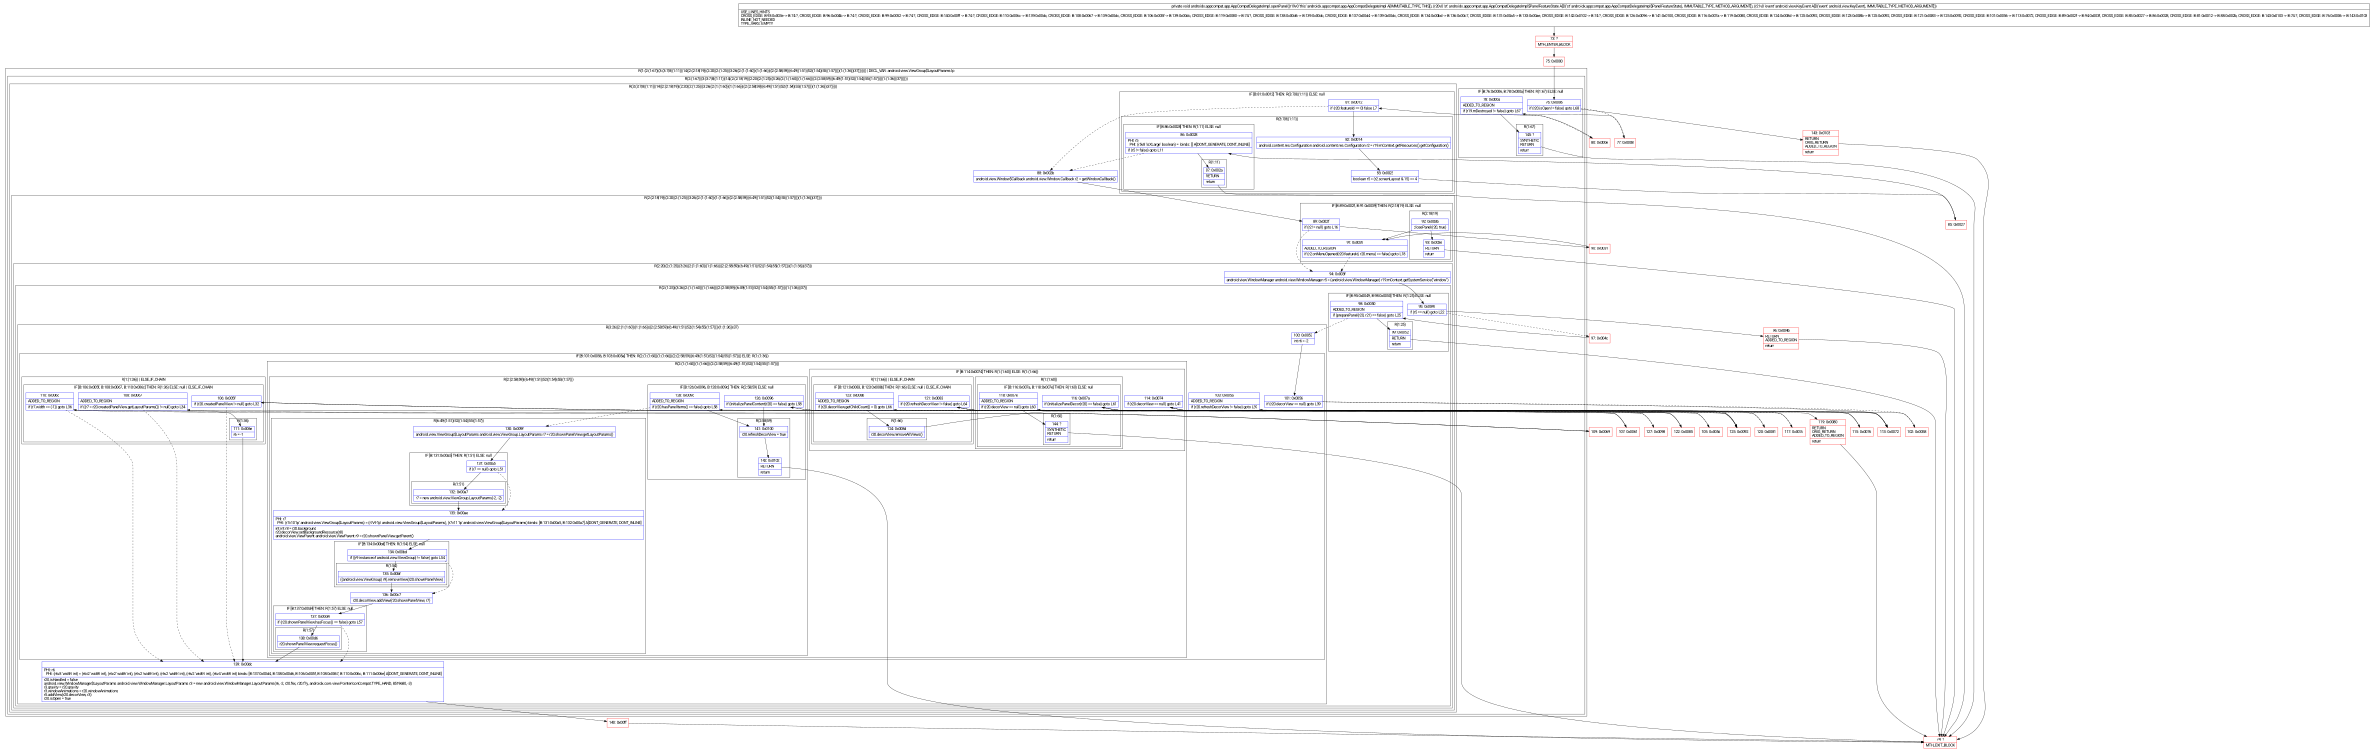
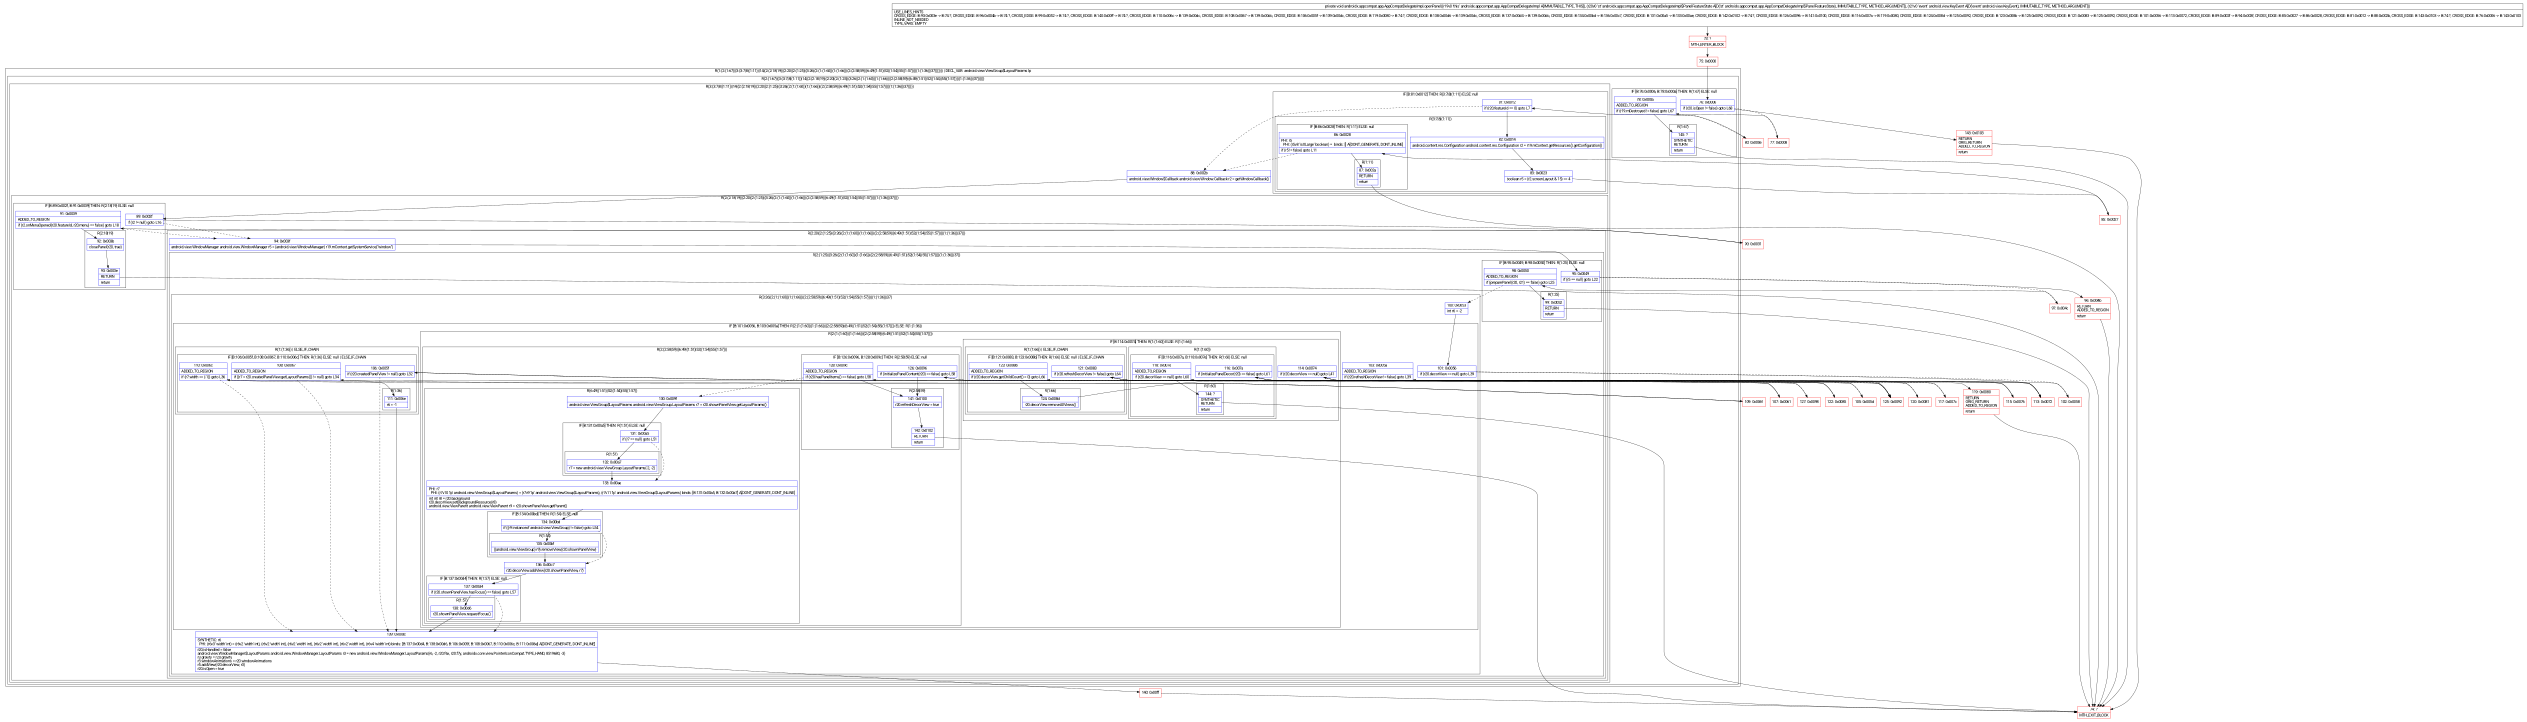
node "81: 0x0012": text "if (r20.featureId == 0) false L7" -> "if (r20.featureId == 0) goto L7"
edge "92: 0x003b" -> "91: 0x0039": reversed
node "139: 0x00dc": text "PHI: r6" -> "SYNTHETIC: r6"
